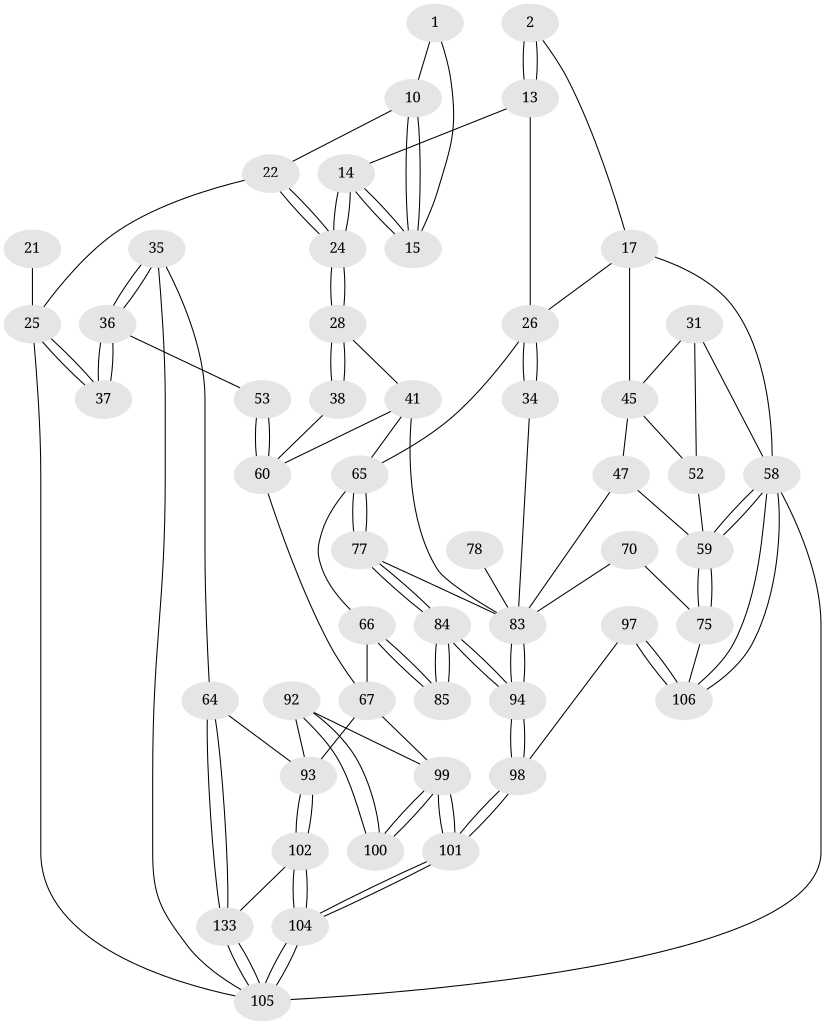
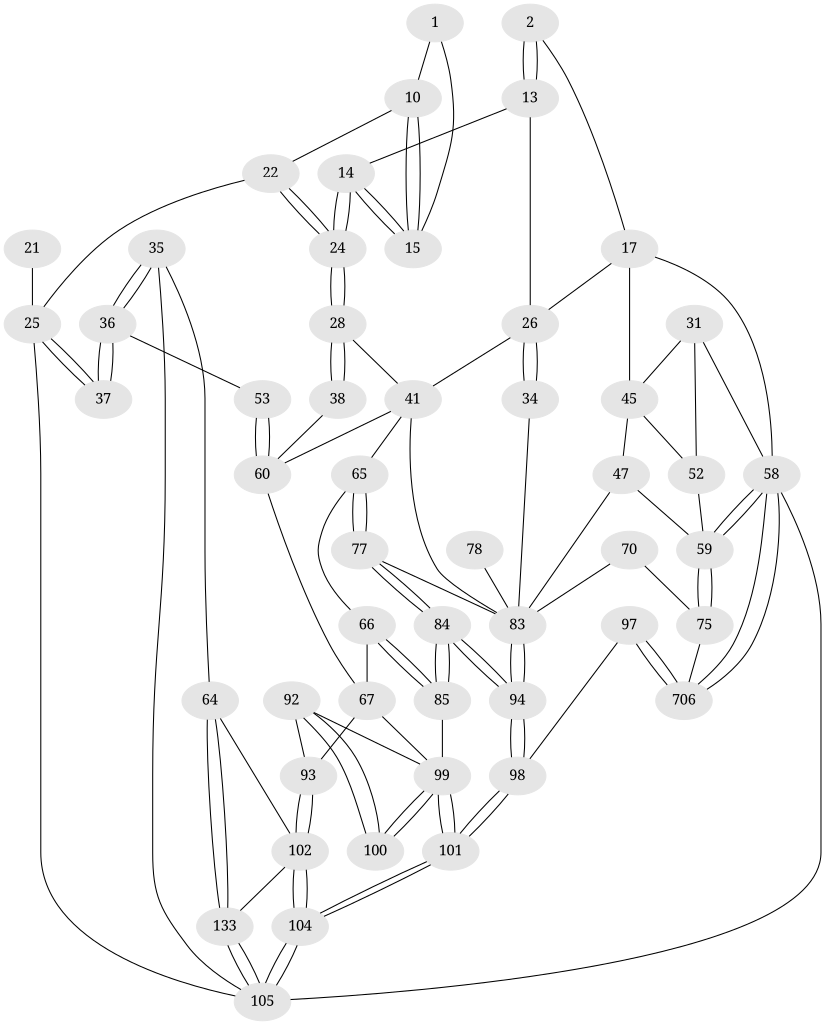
edge "26" -- "65": now "26" -- "41"
node "106": label "106" -> "706"
edge "85" -- "99": added
edge "64" -- "93": now "64" -- "102"
